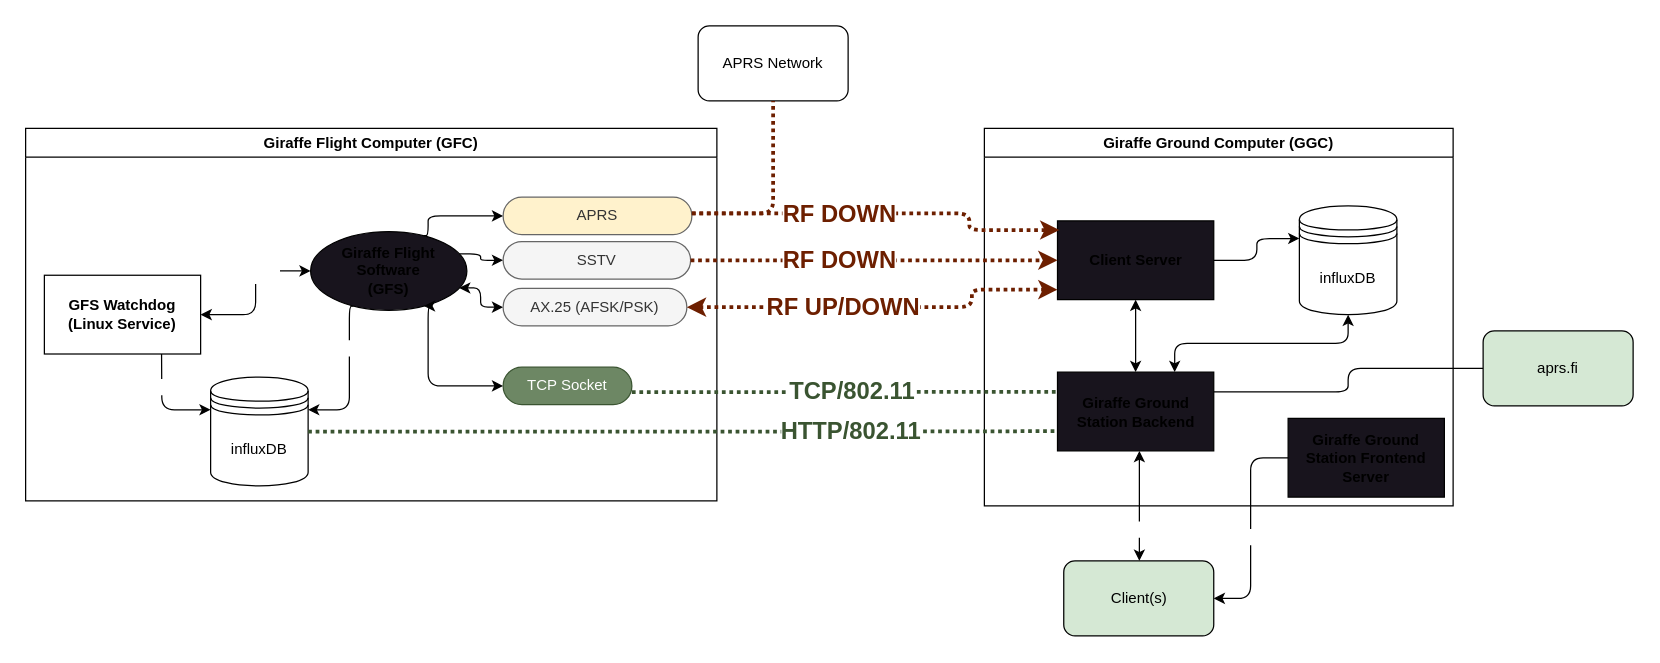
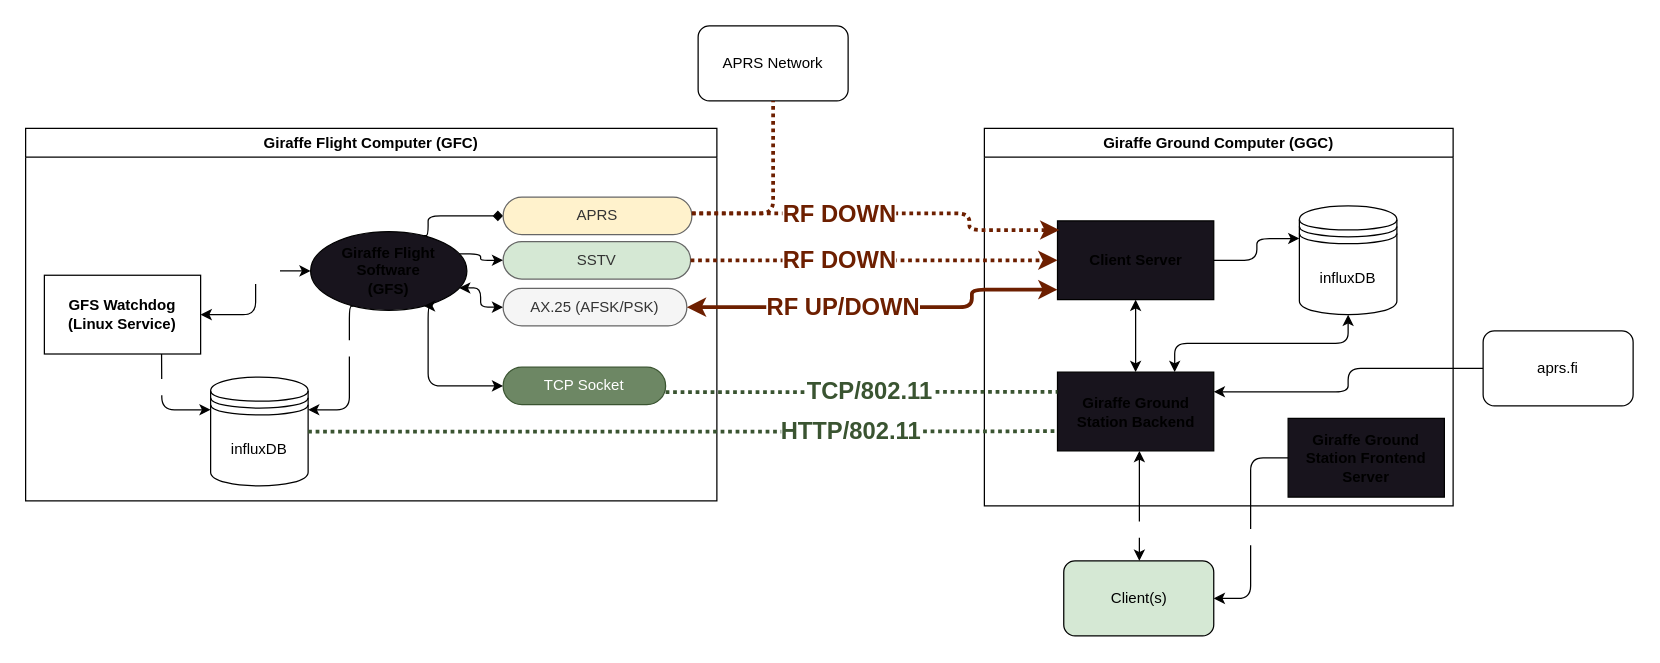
edge "Giraffe Flight Software (GFS)" -> "APRS": arrowhead classic -> diamond
node "SSTV": fillcolor #f5f5f5 -> #d5e8d4
edge "Client Server" -- "AX.25 (AFSK/PSK)": style dashed -> solid
node "aprs.fi": fillcolor #d5e8d4 -> #ffffff
node "TCP Socket": size 129x38 -> 163x38
edge "aprs.fi" -- "Giraffe Ground Station Backend": arrowhead none -> classic
